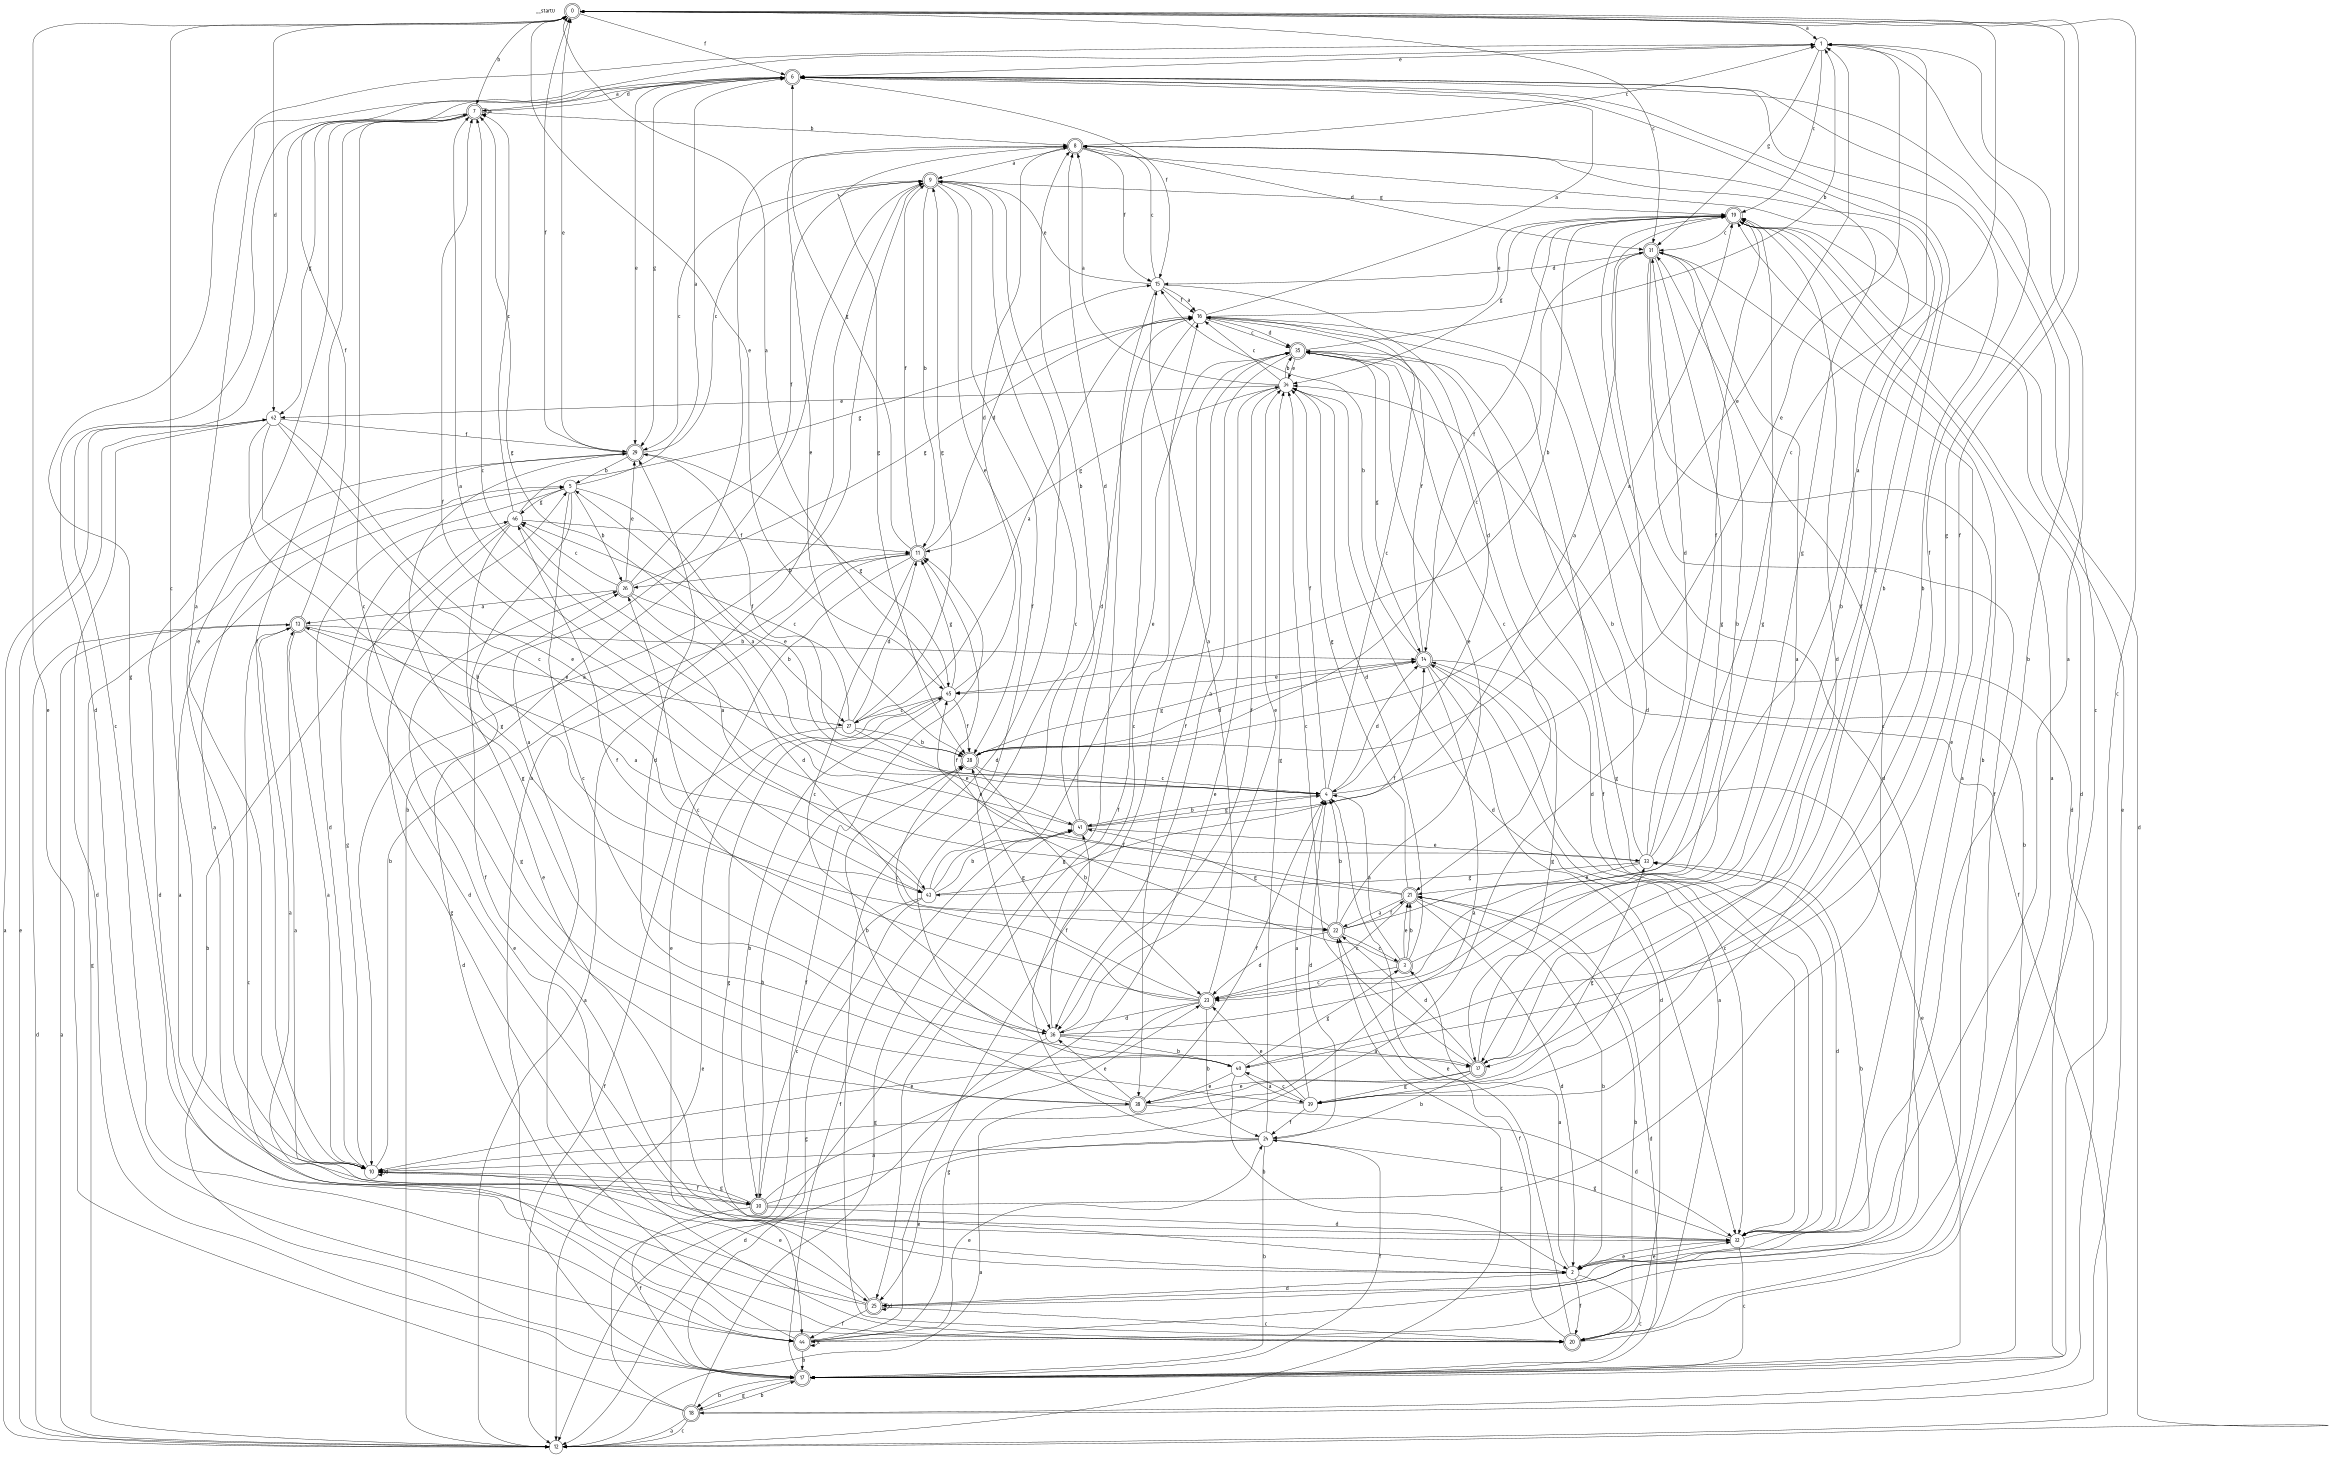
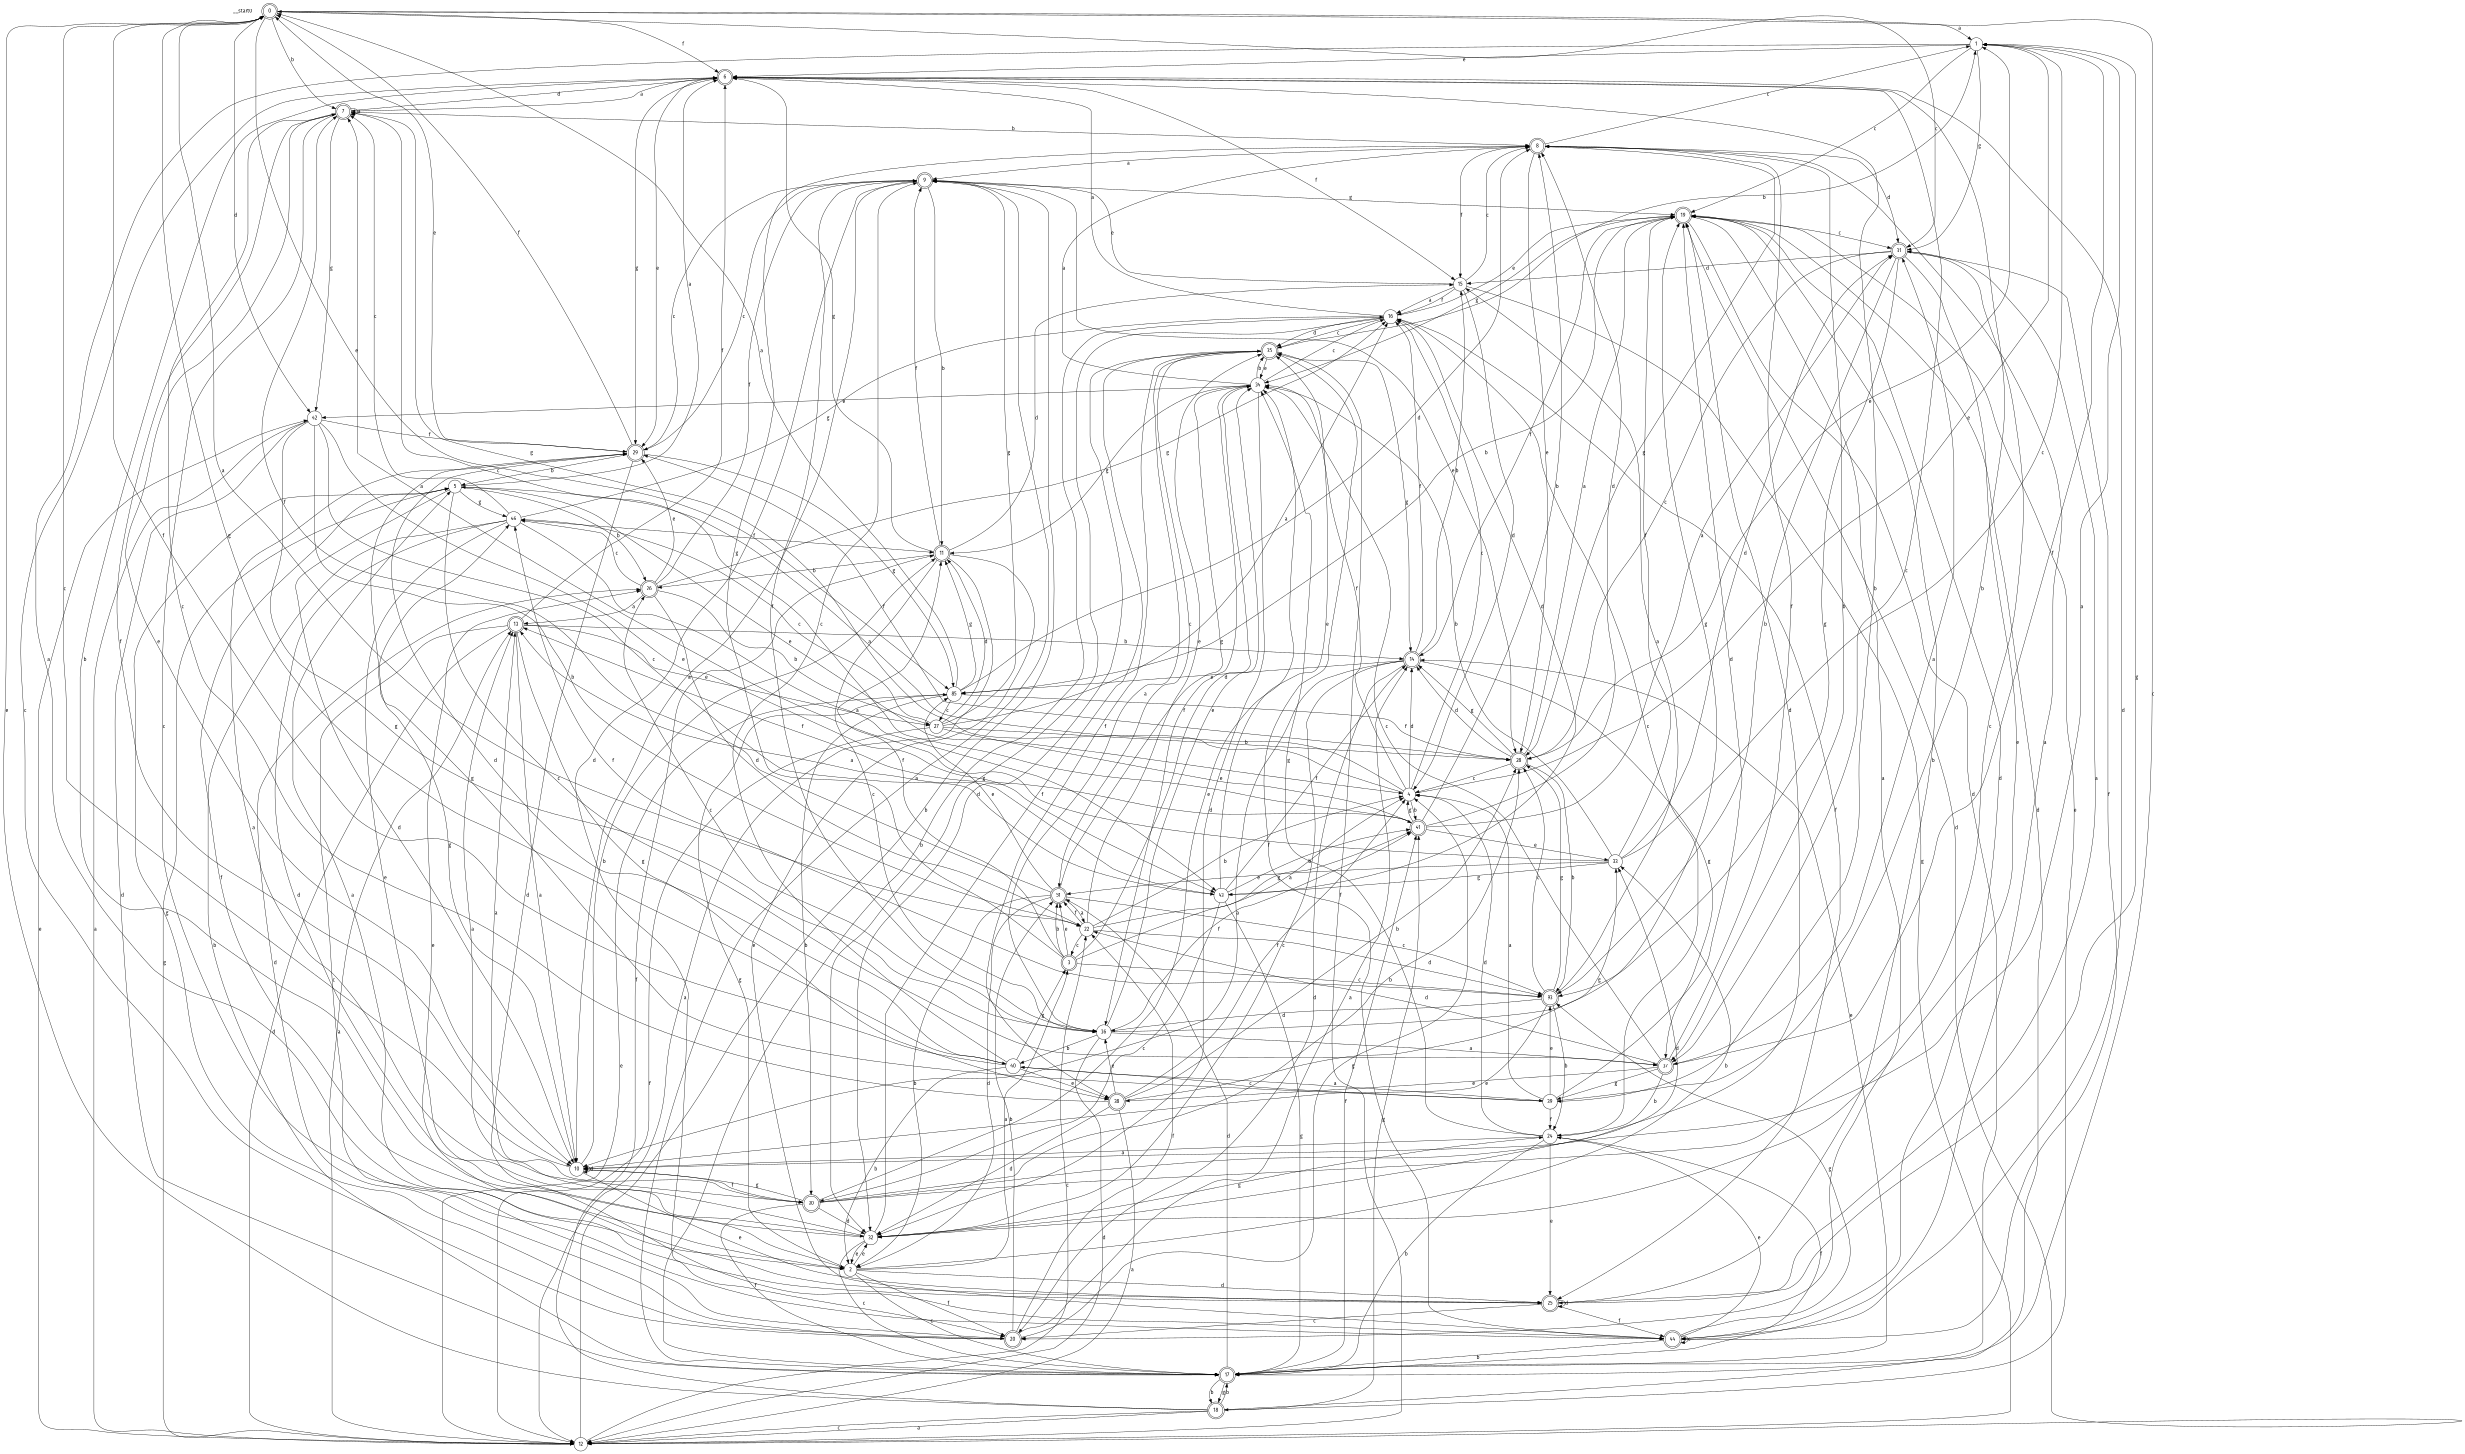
node "45": label "45" -> "85"
edge "41" -> "13": added, label "f"
node "21": label "21" -> "51"
node "22": shape doublecircle -> circle
node "23": label "23" -> "93"
edge "20" -> "4": label "e" -> "g"
